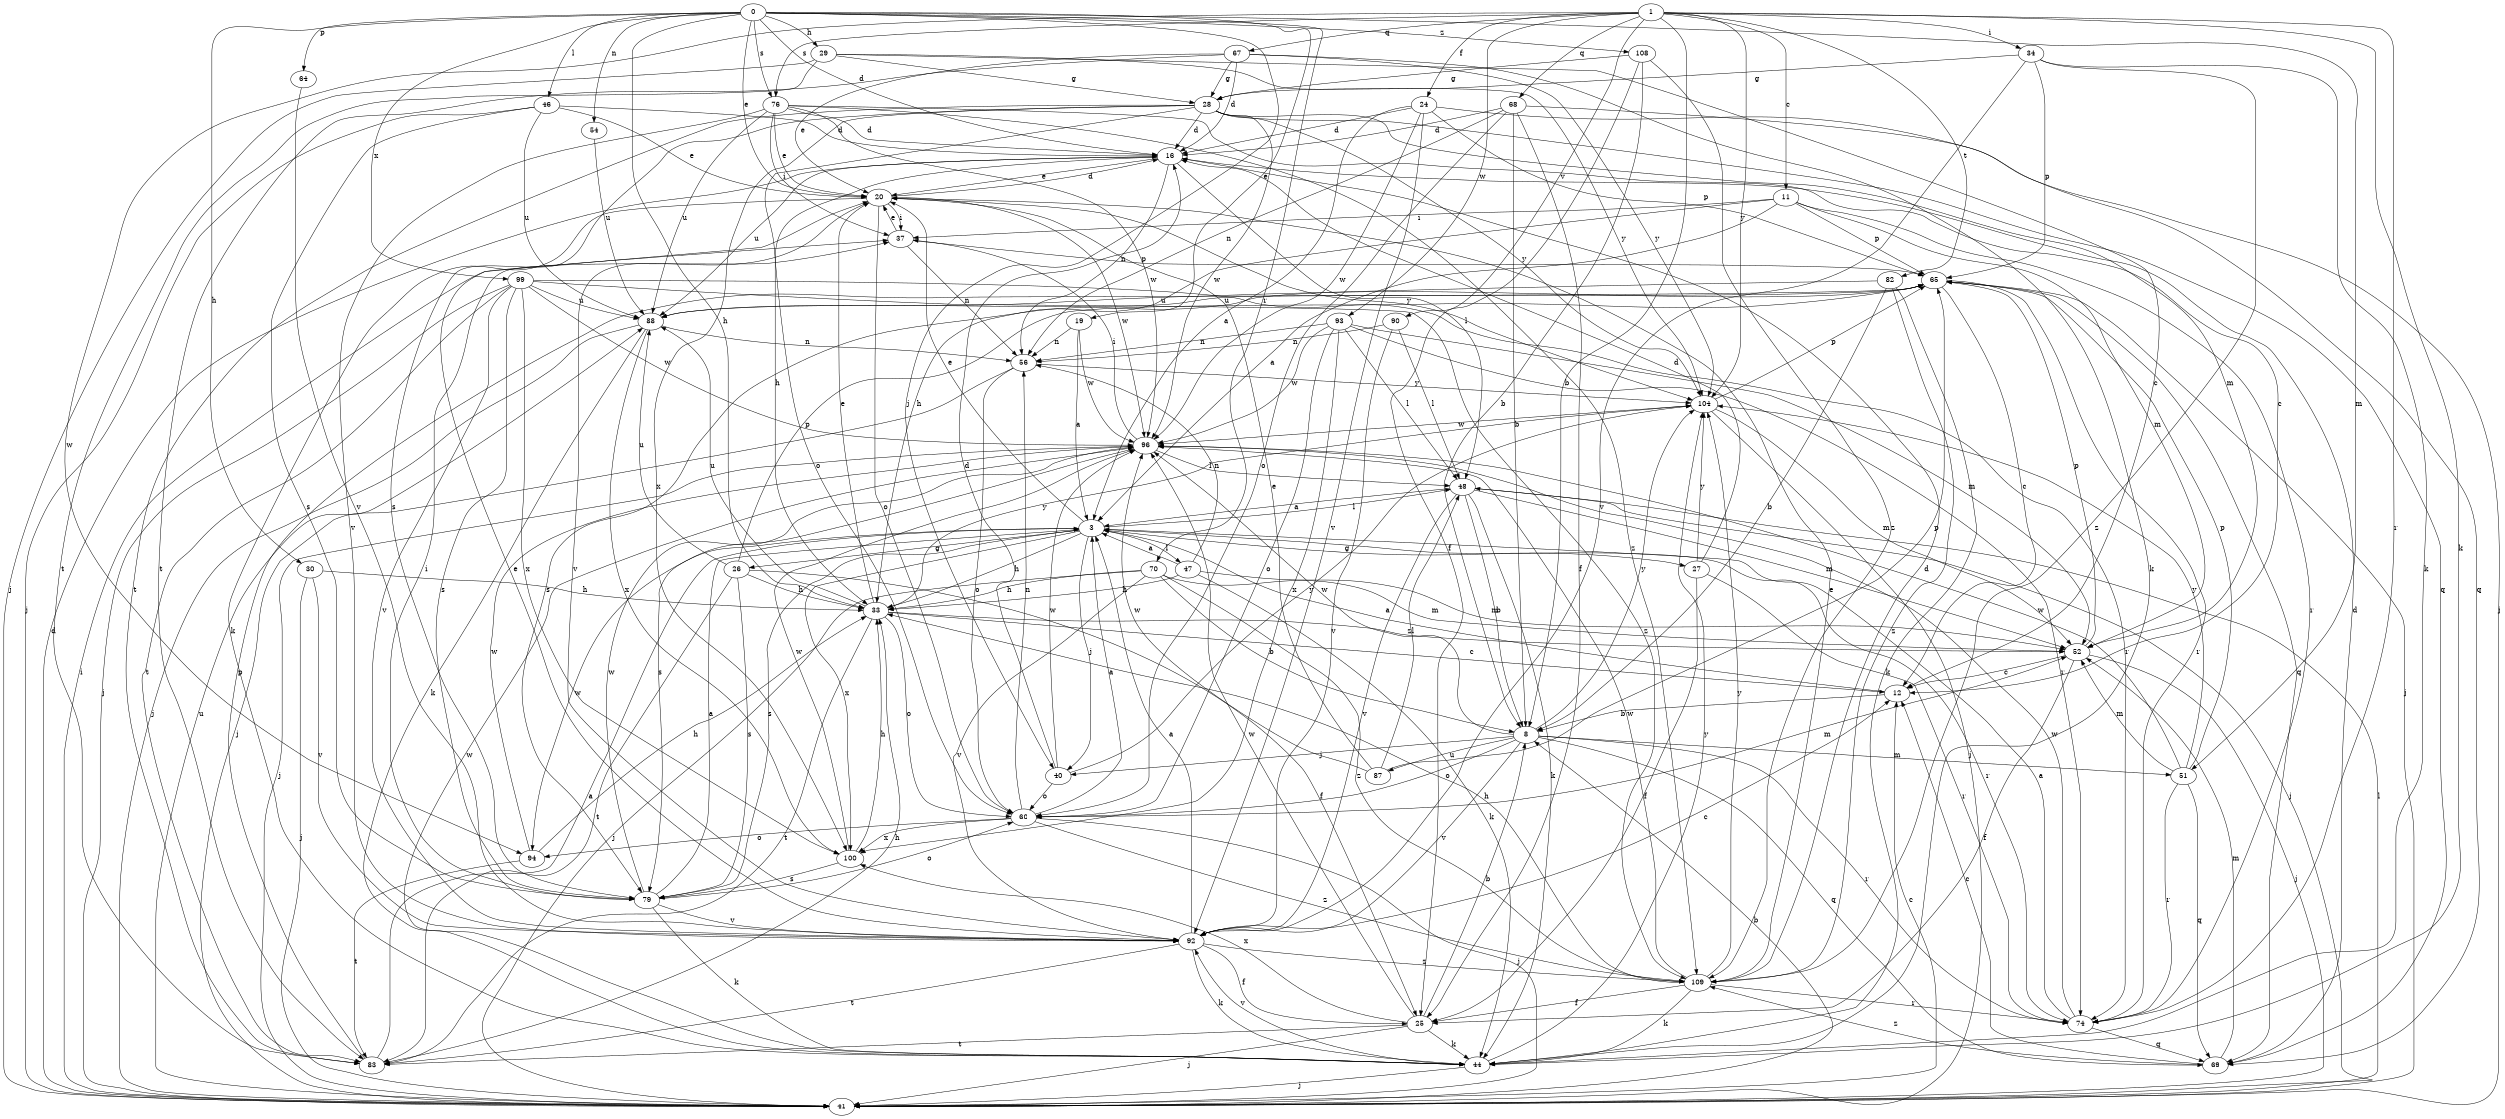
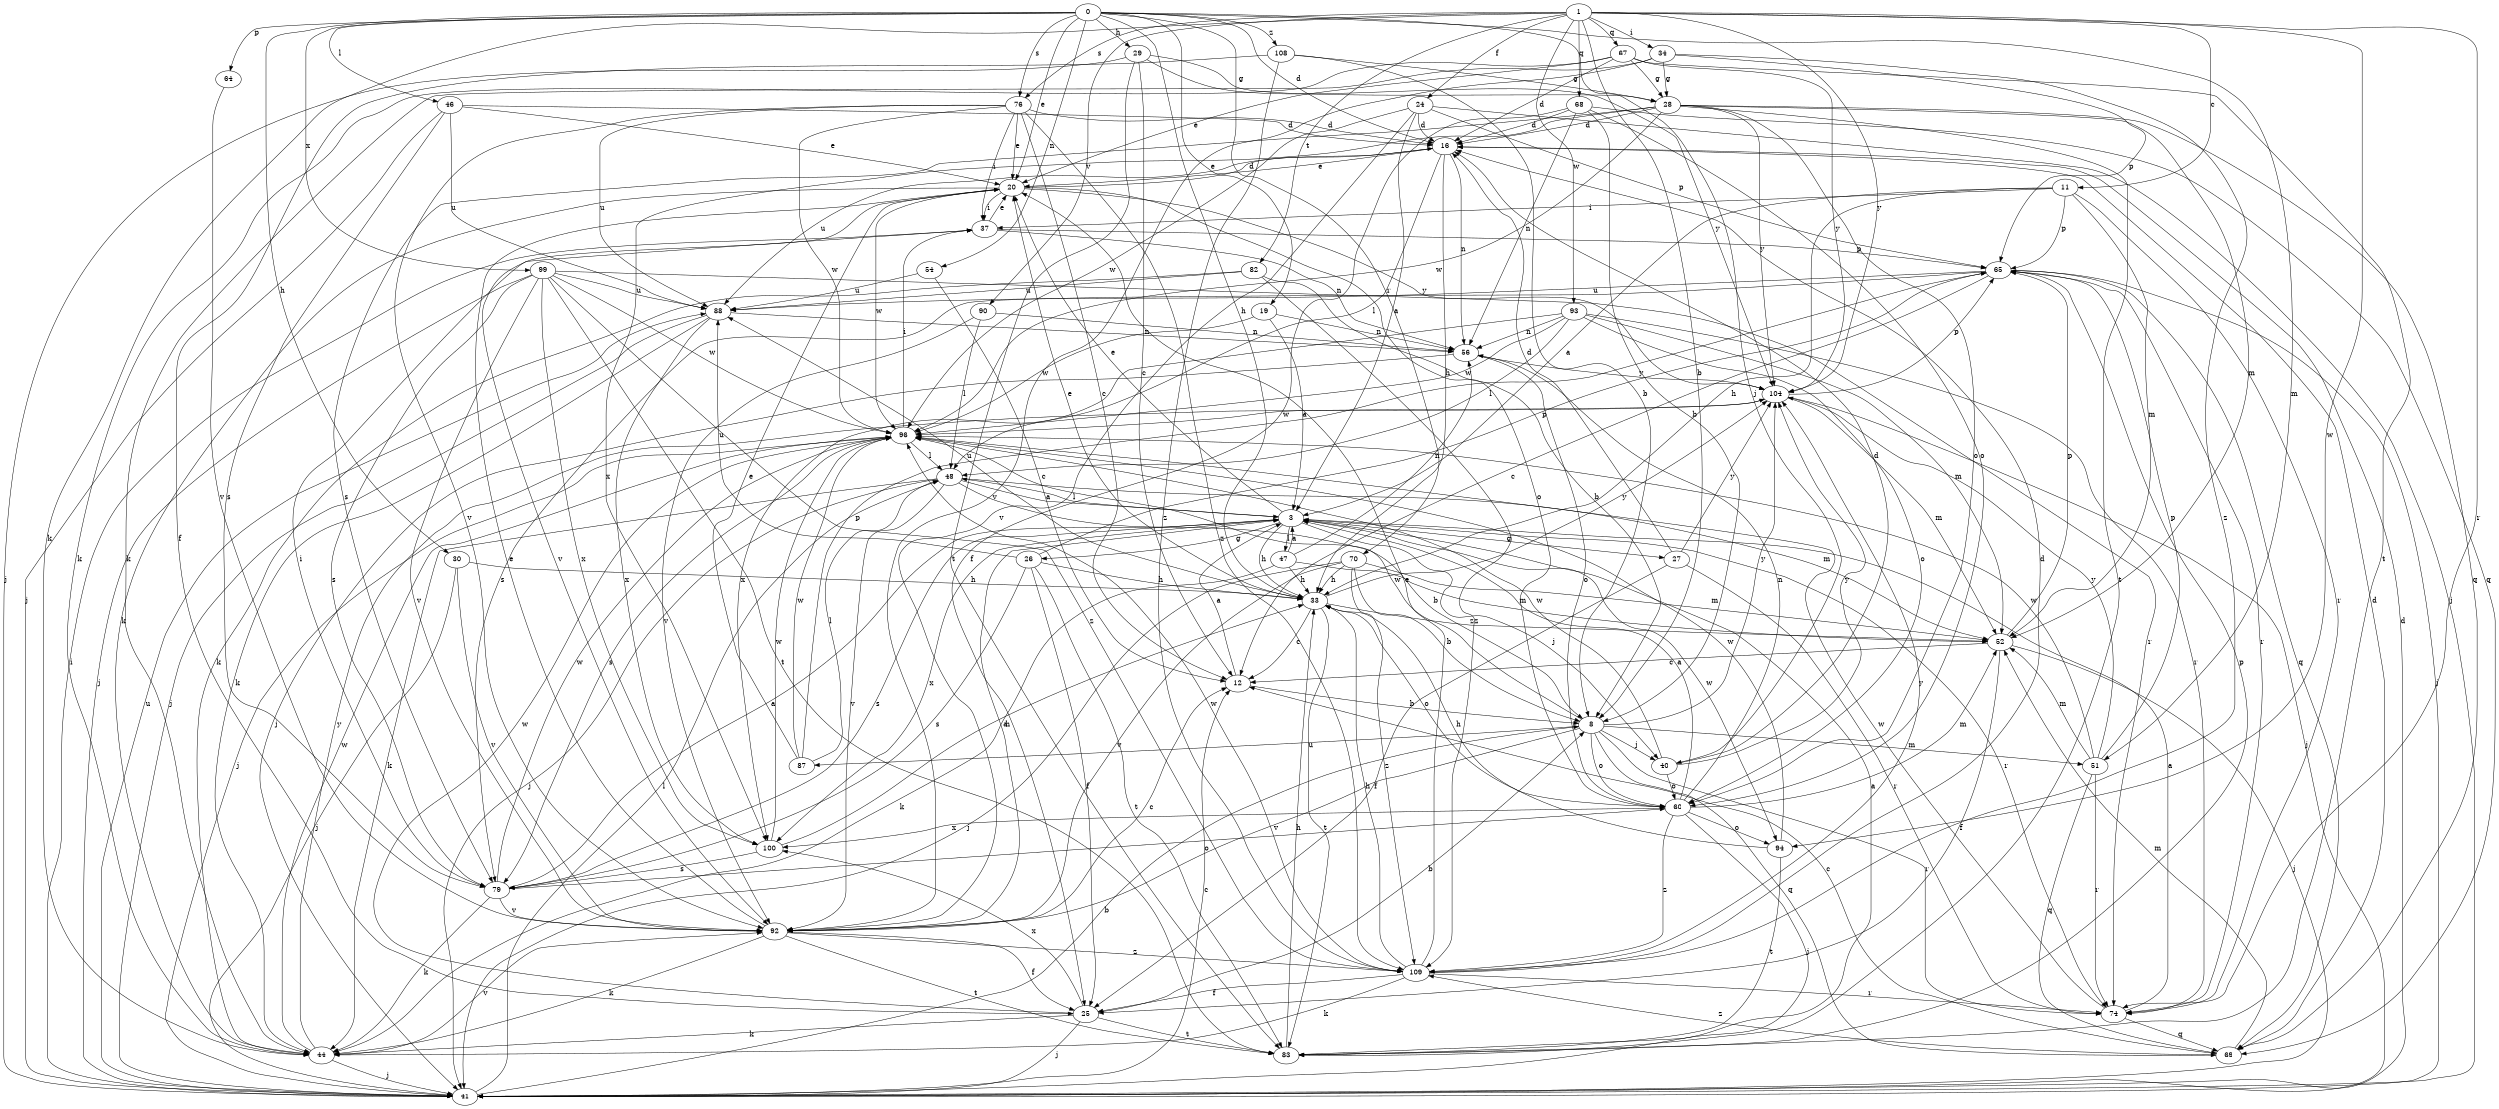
edge "54" -> "12": added, label "c"
